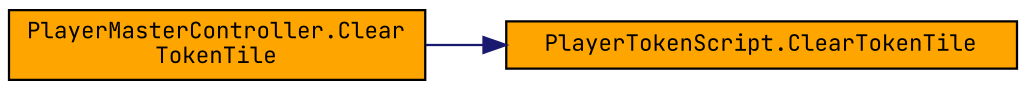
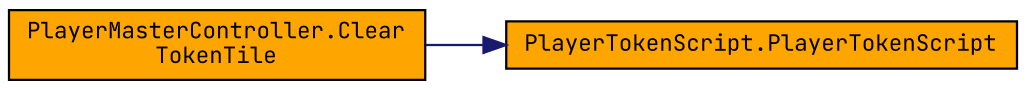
node "PlayerTokenScript.ClearTokenTile": label "PlayerTokenScript.ClearTokenTile" -> "PlayerTokenScript.PlayerTokenScript"
